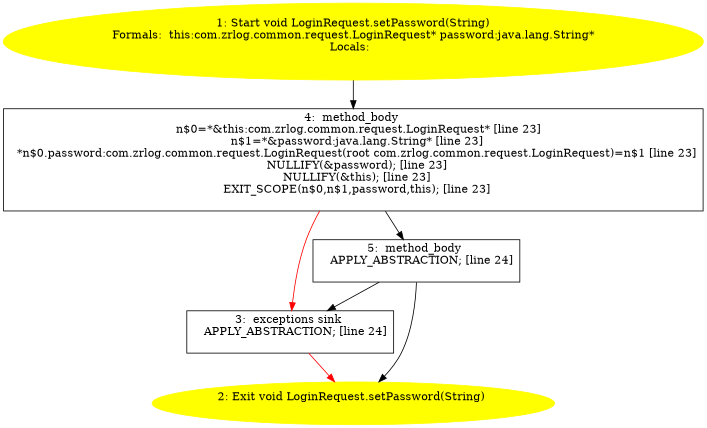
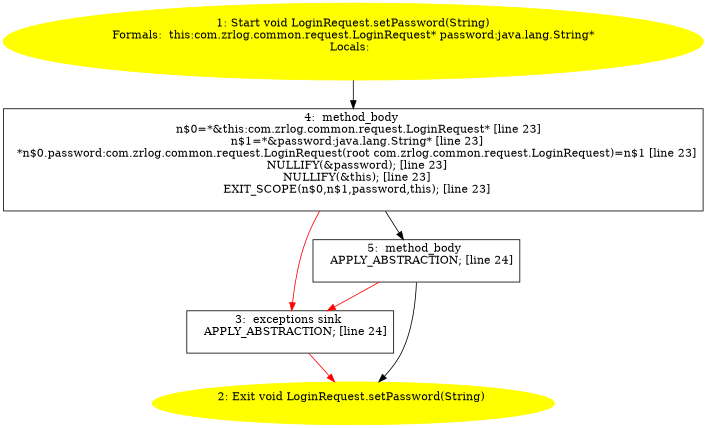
edge "5:  method_body APPLY_ABSTRACTION; [line 24]" -> "3:  exceptions sink APPLY_ABSTRACTION; [line 24]": color black -> red
